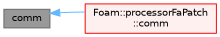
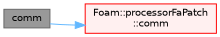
edge "Foam::processorFaPatch ::comm" -> "comm": reversed
